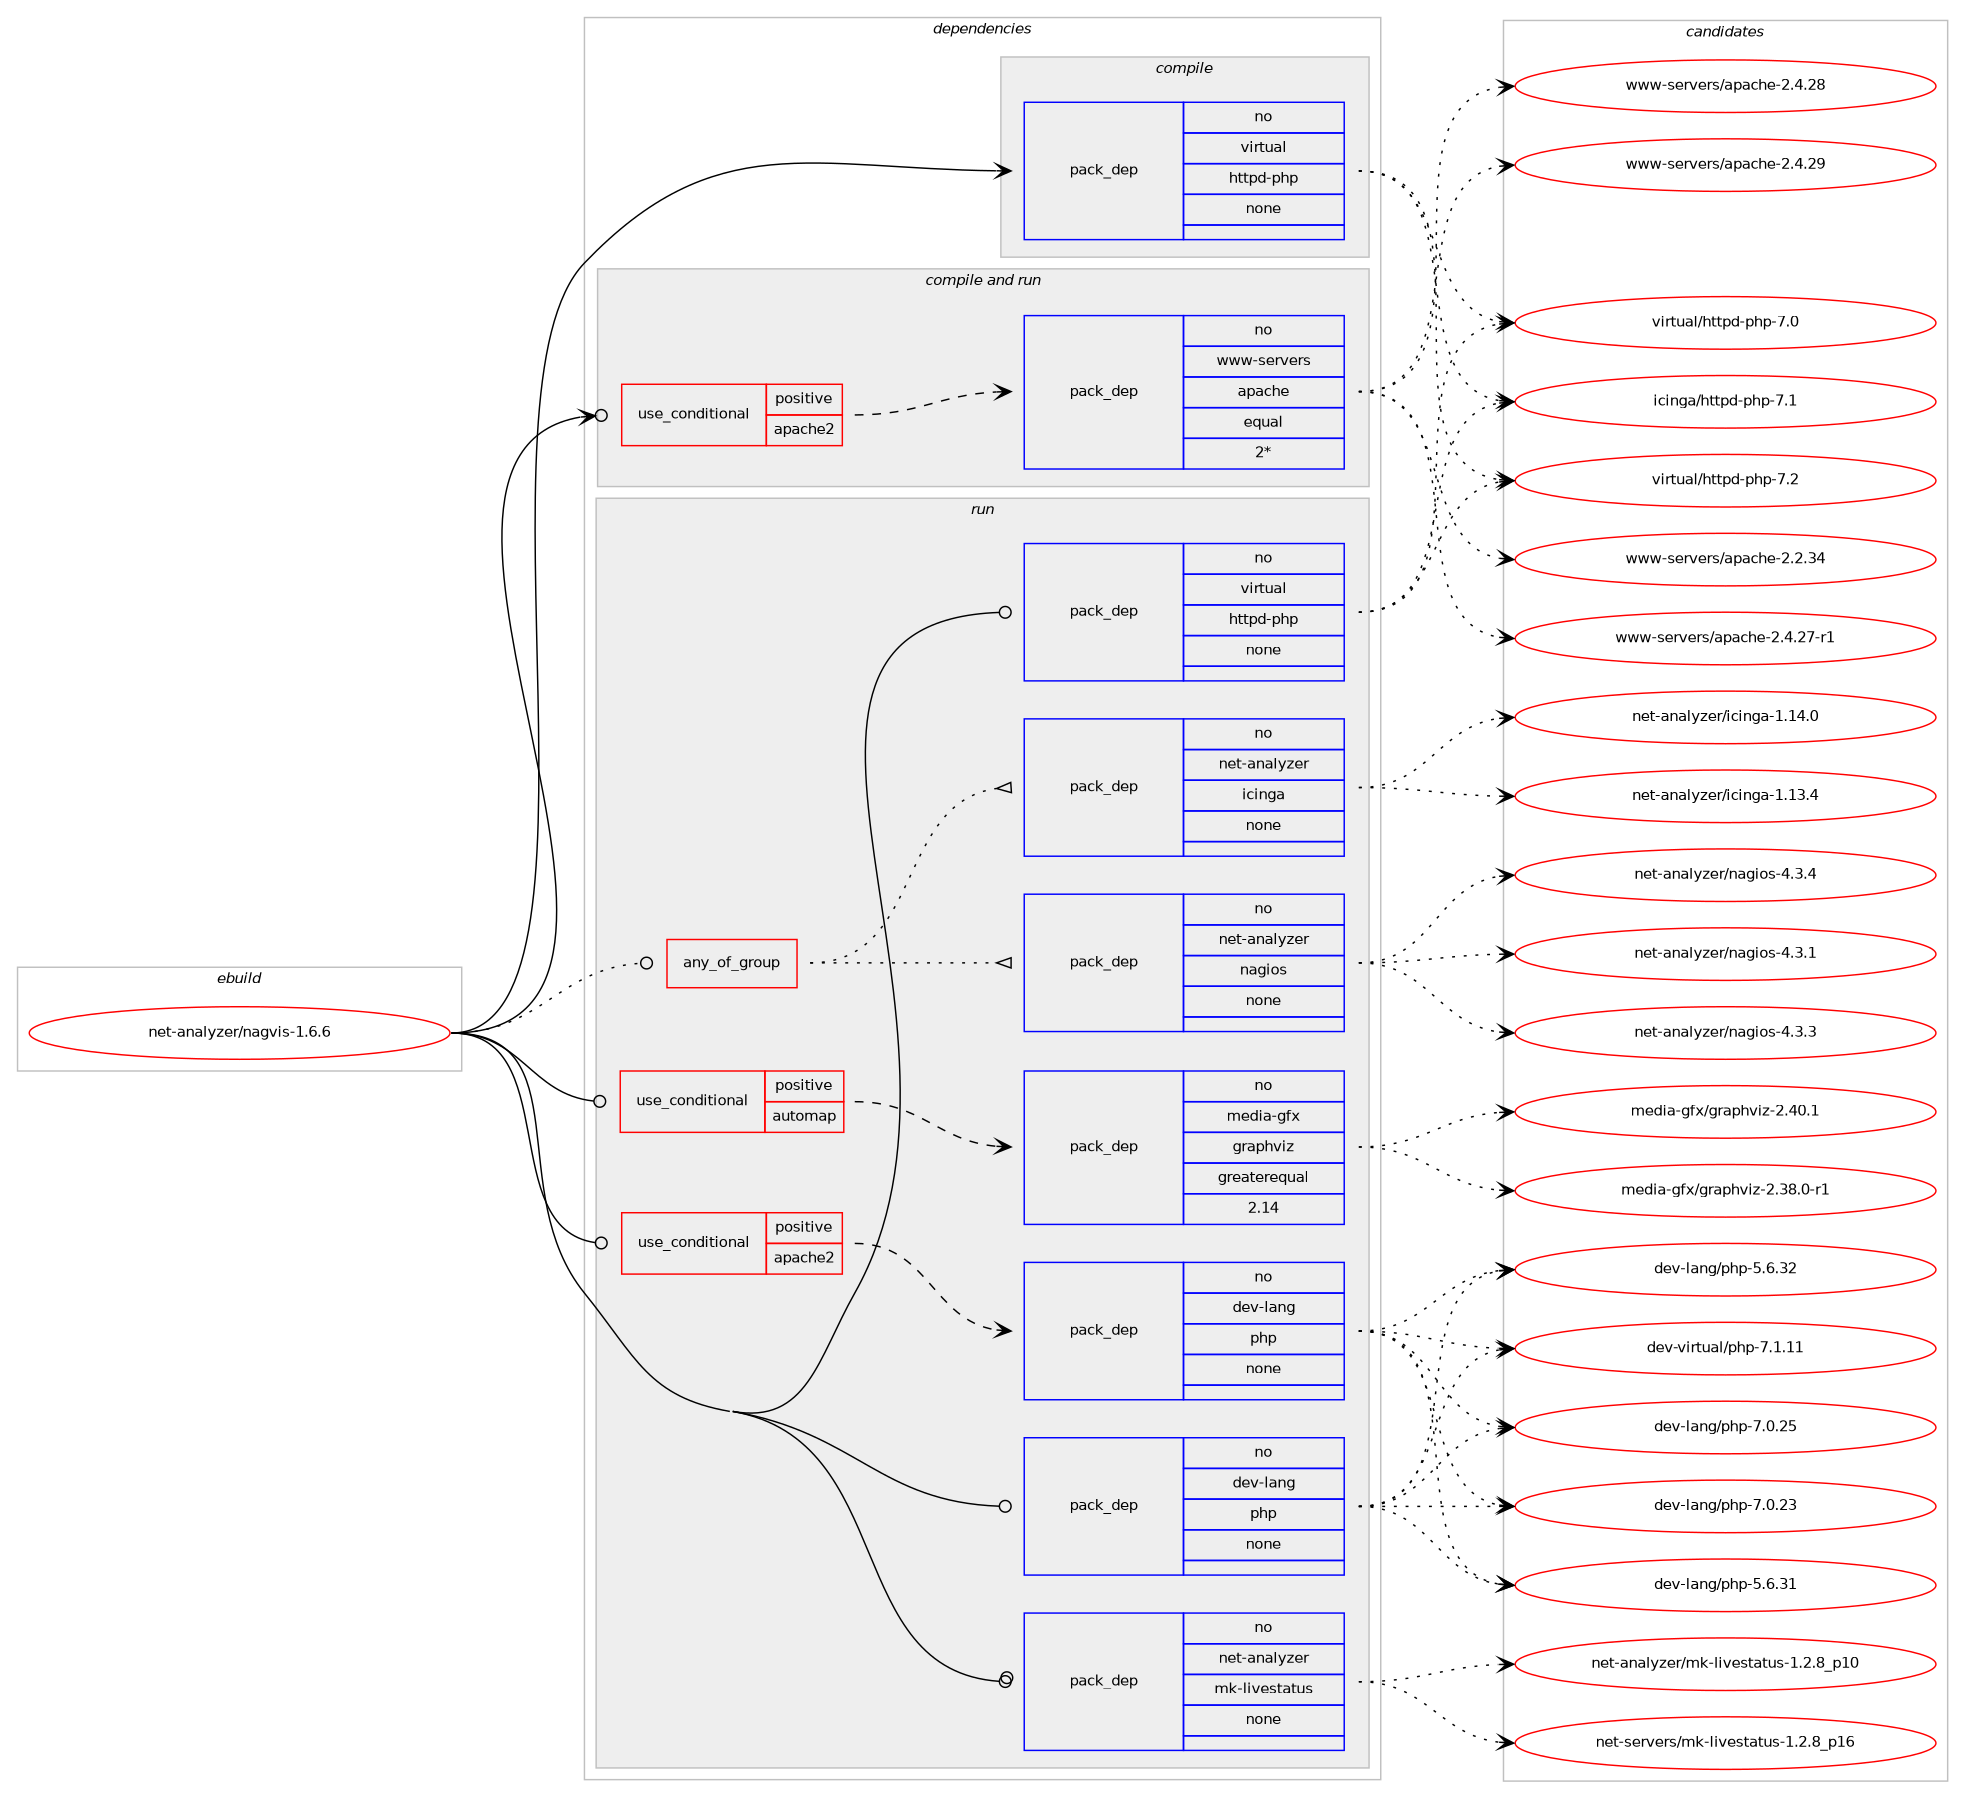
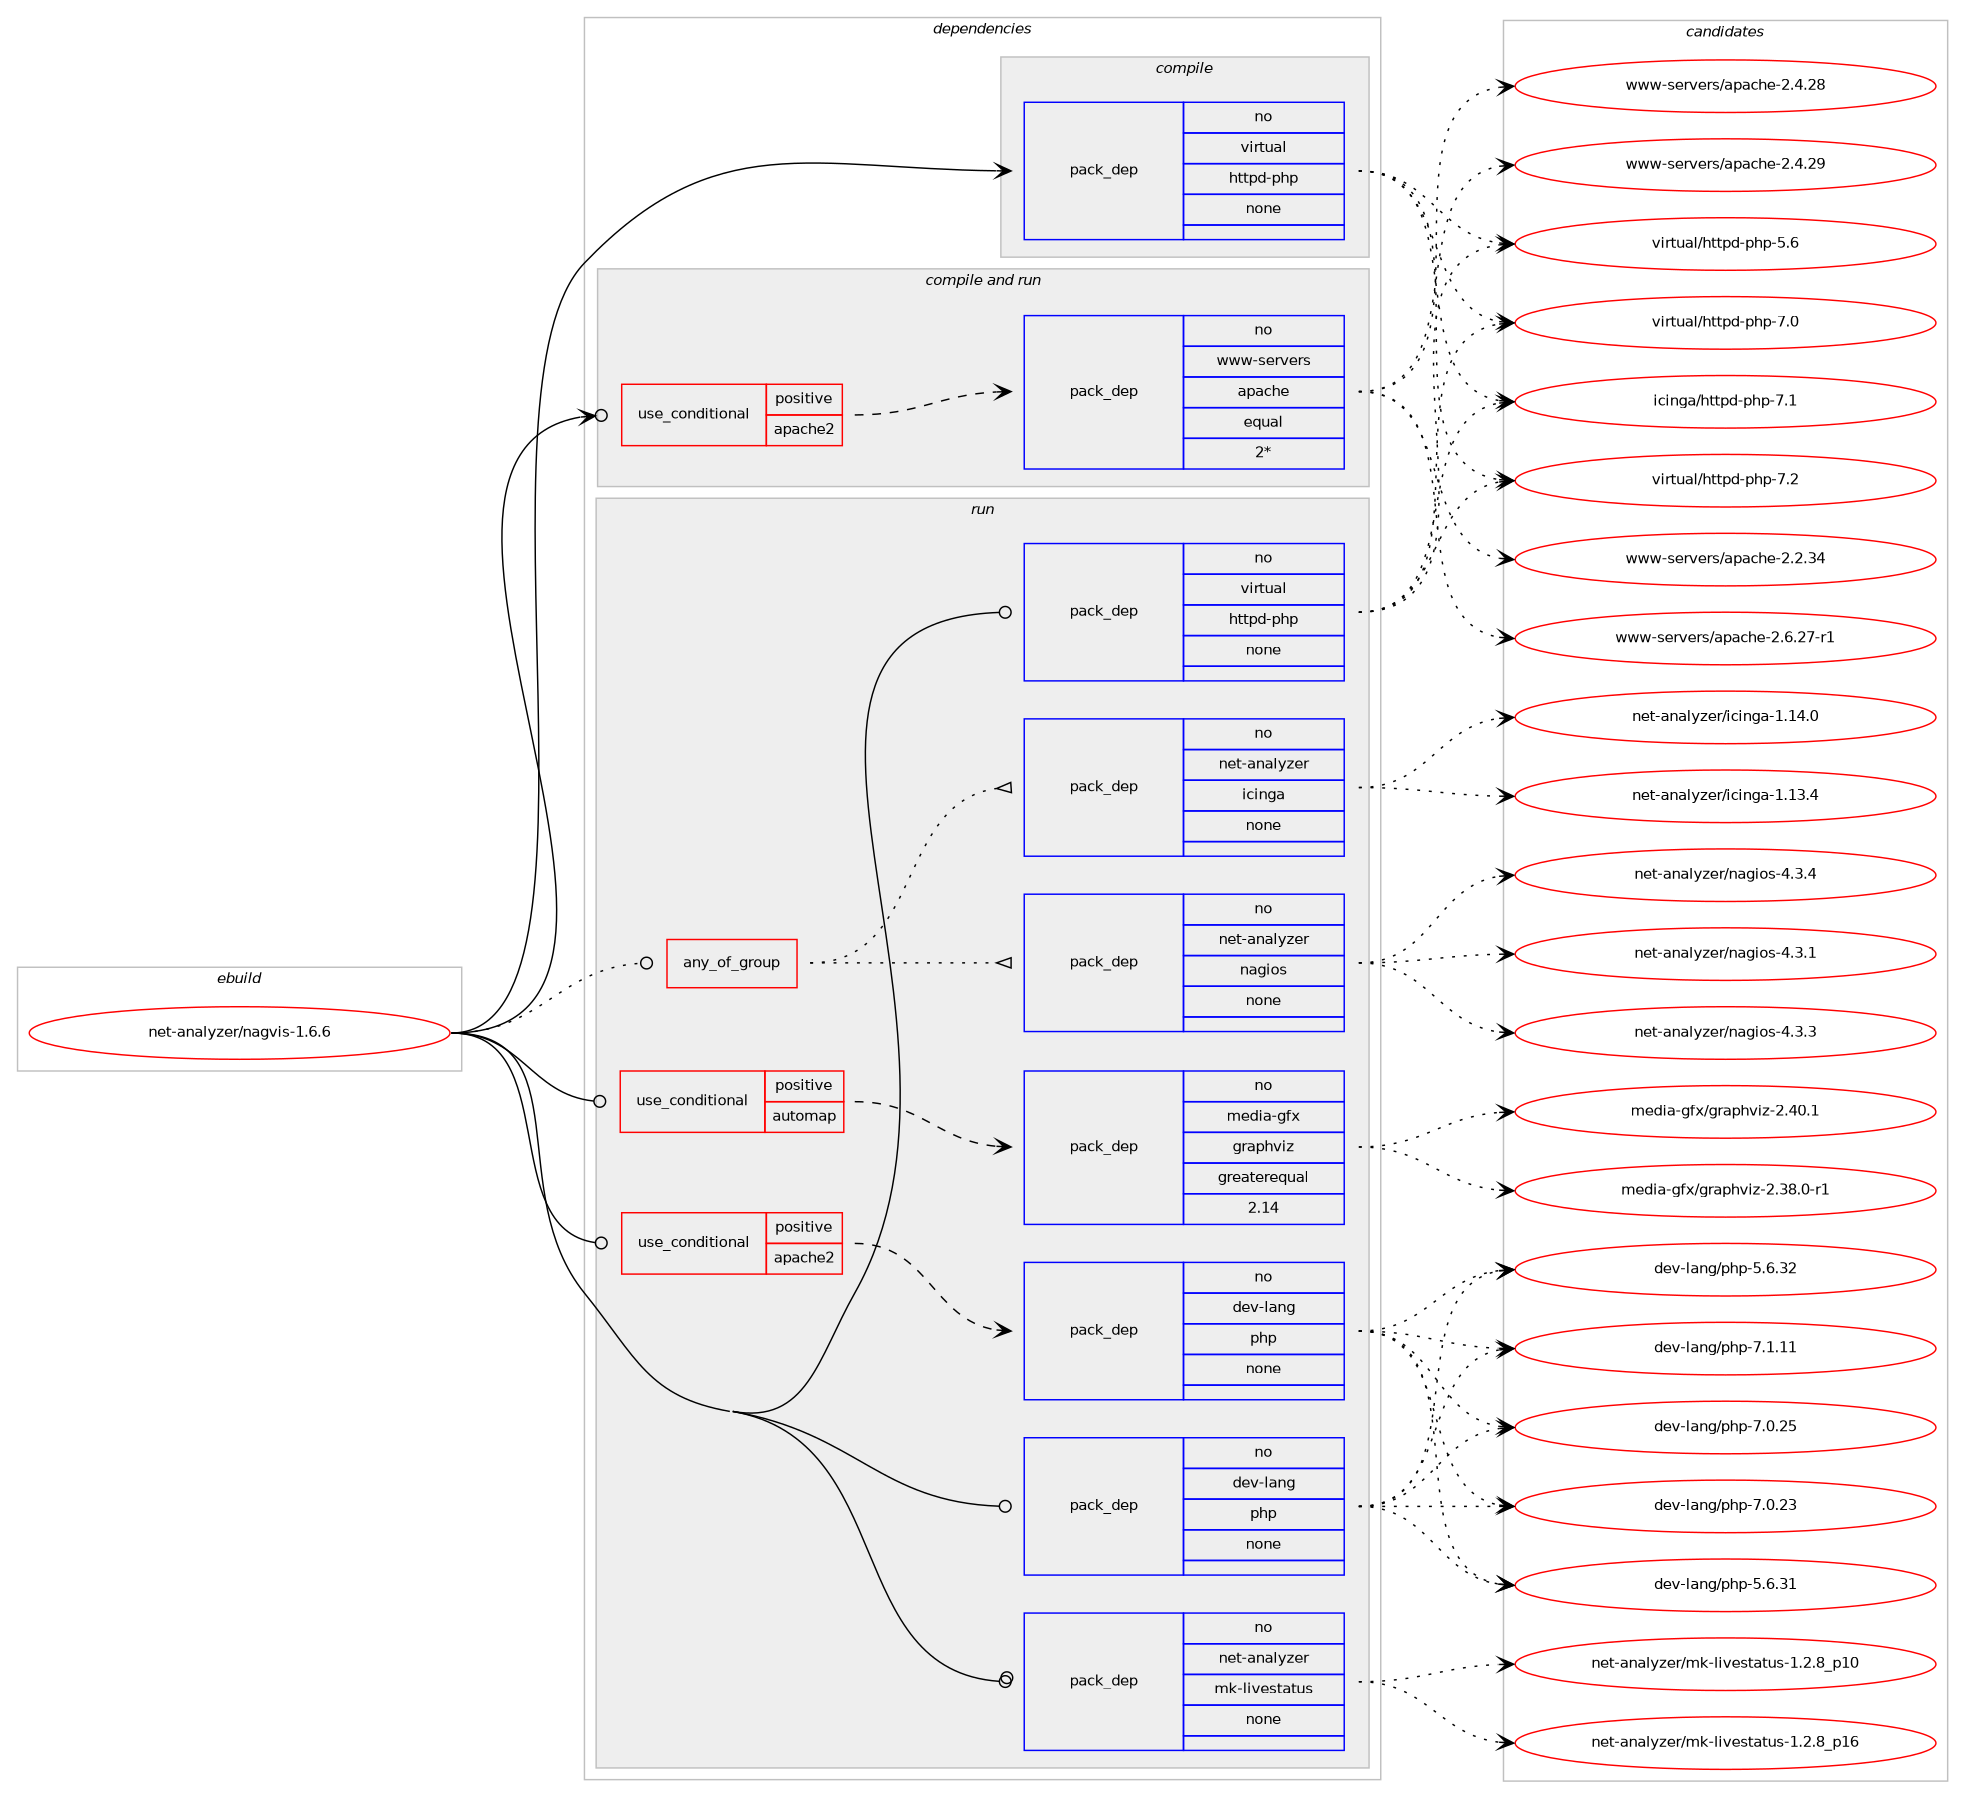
node "virtual/httpd-php-5.6": added
node "www-servers/apache-2.4.27-r1": label "www-servers/apache-2.4.27-r1" -> "www-servers/apache-2.6.27-r1"
node "dev-virtual/php-7.1.11": label "dev-virtual/php-7.1.11" -> "dev-lang/php-7.1.11"
node "net-servers/mk-livestatus-1.2.8_p16": label "net-servers/mk-livestatus-1.2.8_p16" -> "net-analyzer/mk-livestatus-1.2.8_p16"
